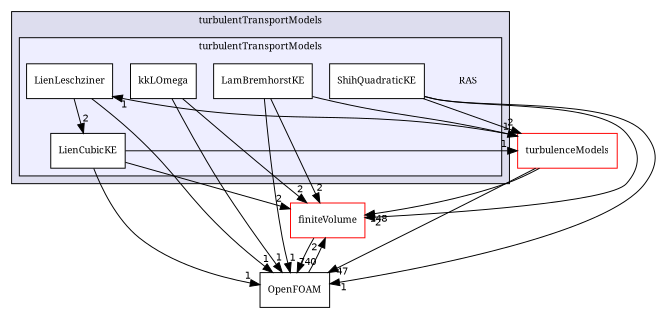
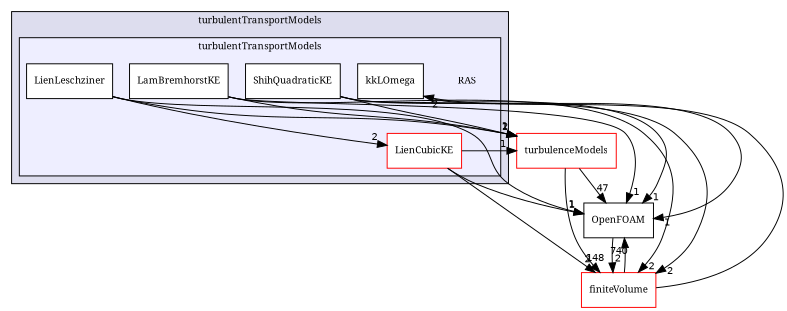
edge "turbulenceModels" -> "LienLeschziner": reversed
edge "kkLOmega" -> "finiteVolume": reversed
node "LienCubicKE": color black -> red
